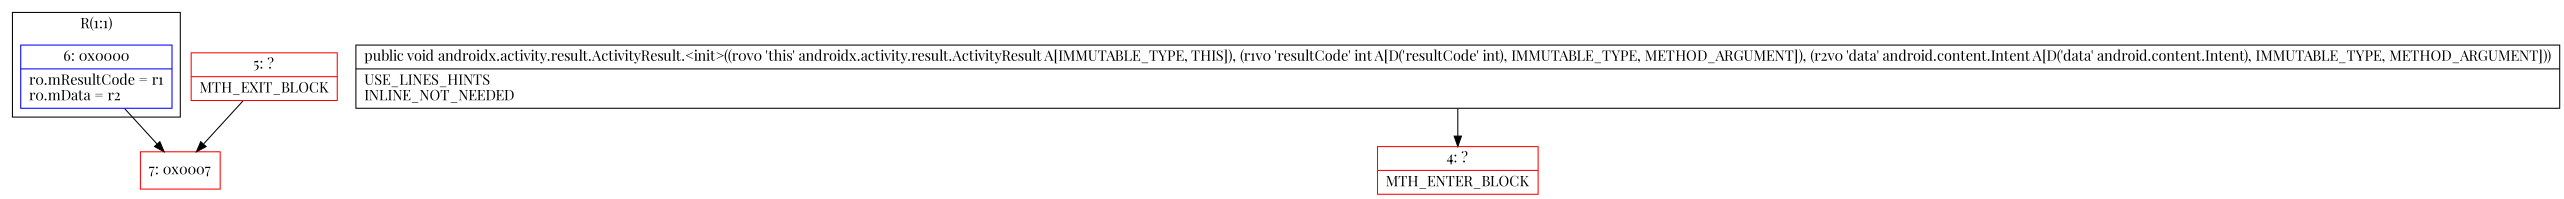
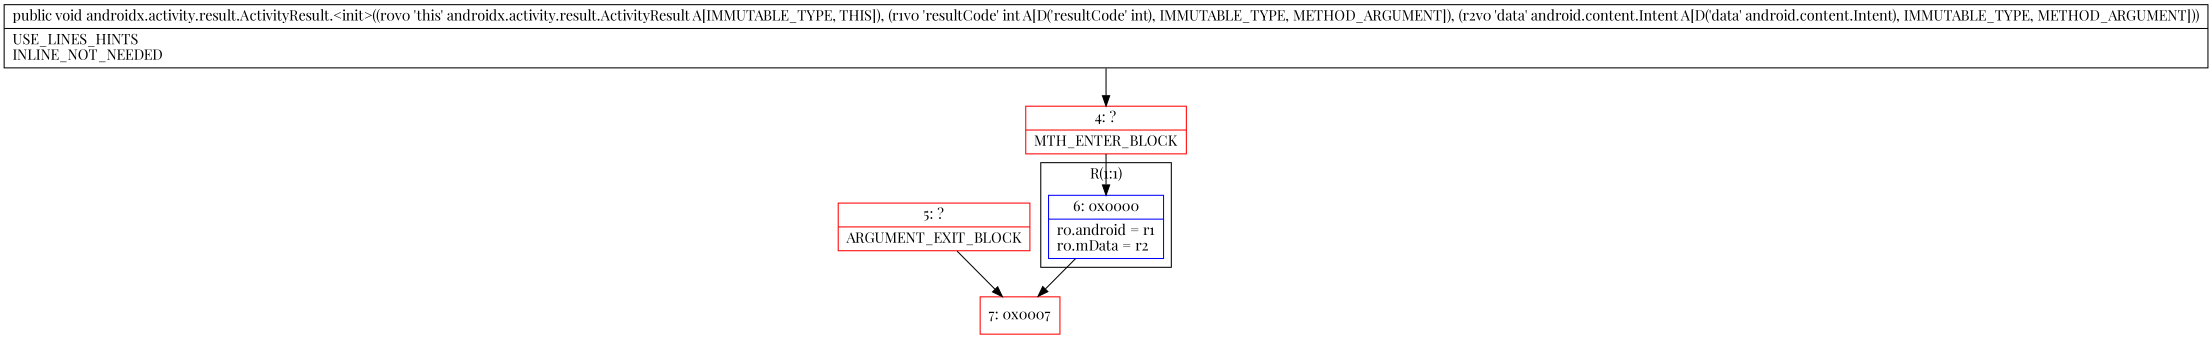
node "6: 0x0000": text "r0.mResultCode = r1" -> "r0.android = r1"
node "5: ?": text "MTH_EXIT_BLOCK" -> "ARGUMENT_EXIT_BLOCK"
edge "4: ?" -> "6: 0x0000": added
